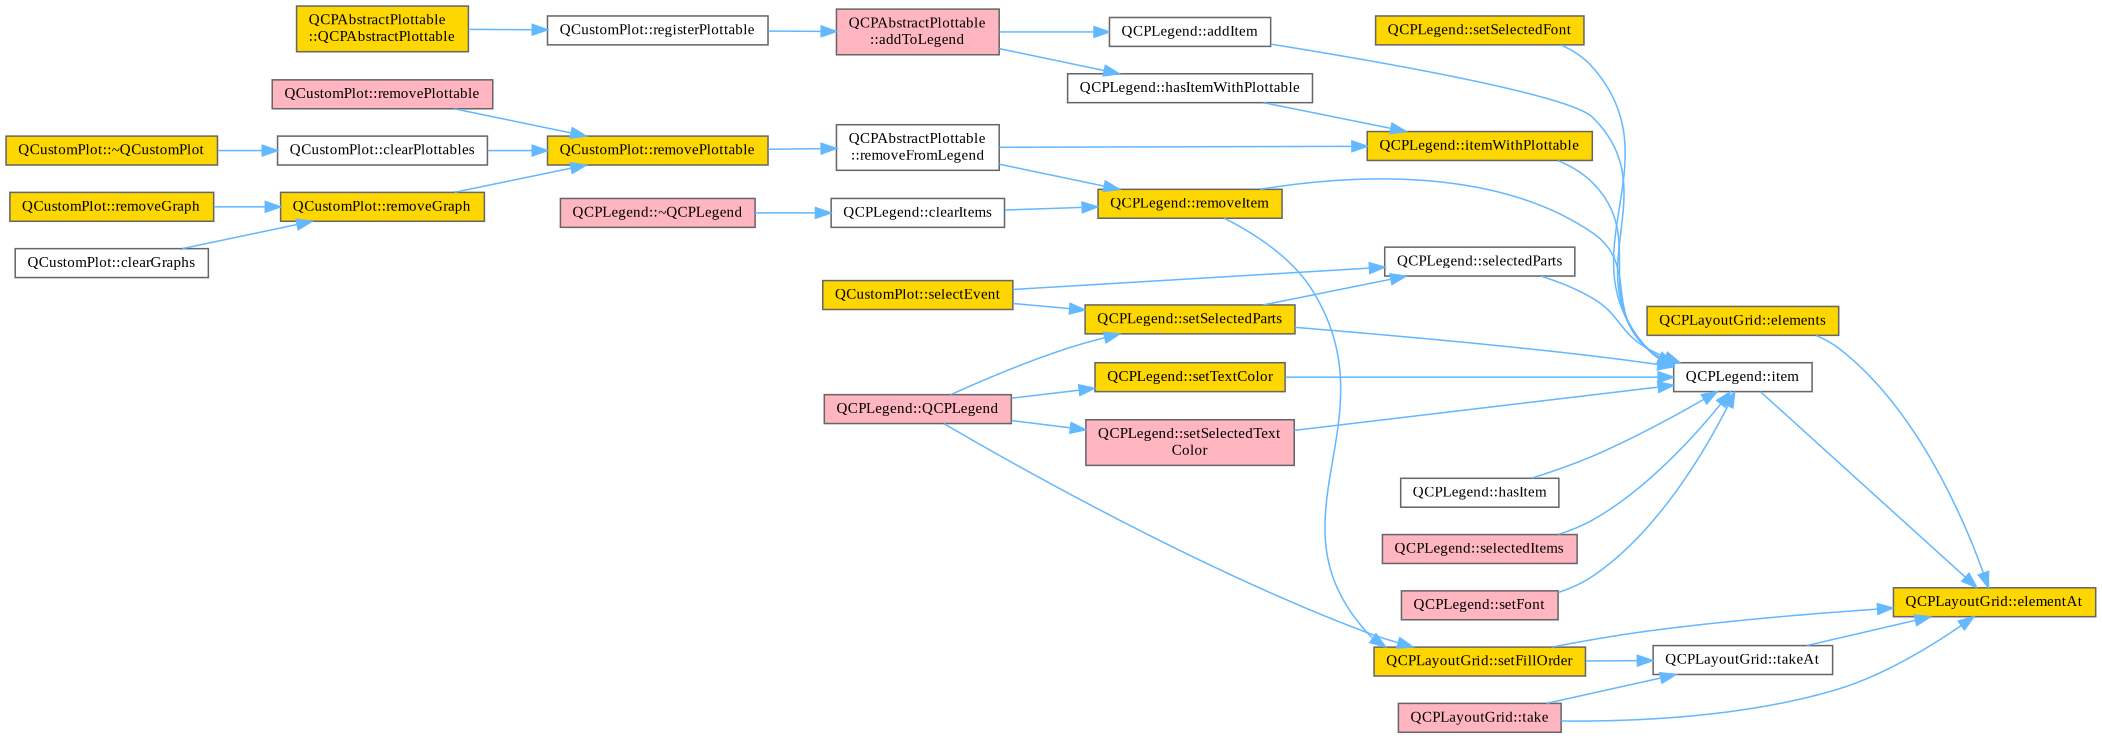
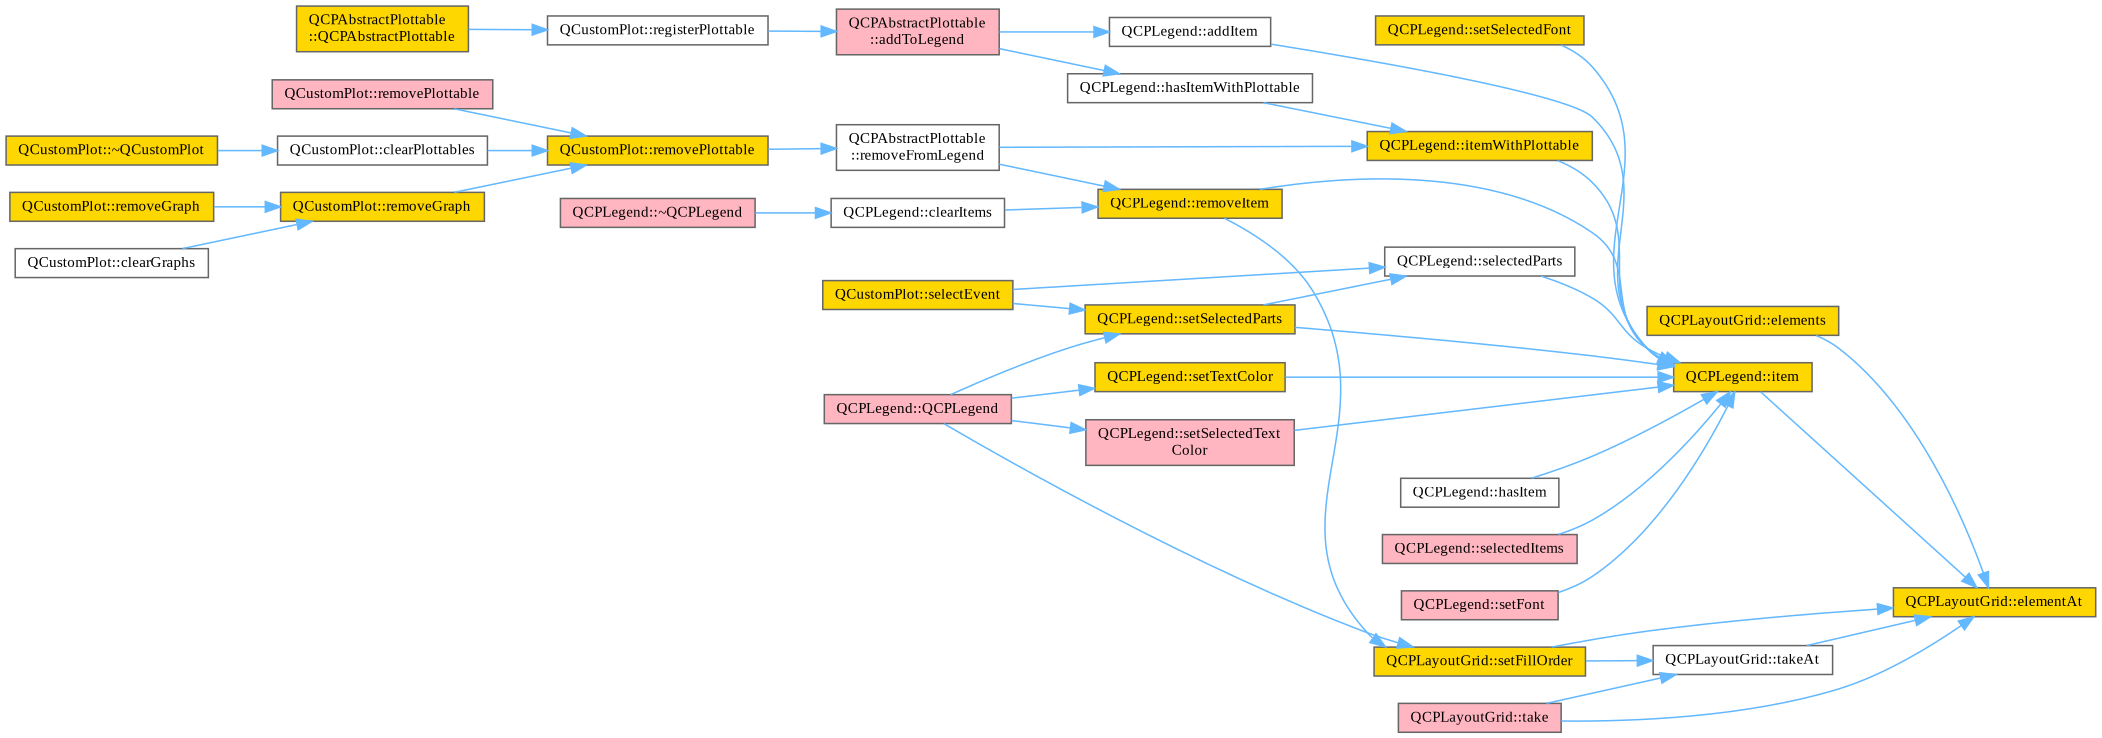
node "QCPLegend::item": fillcolor white -> gold
